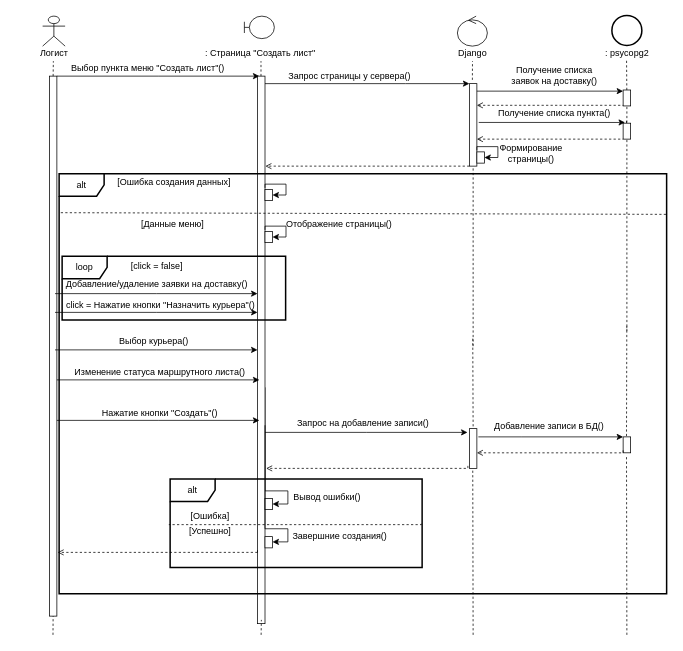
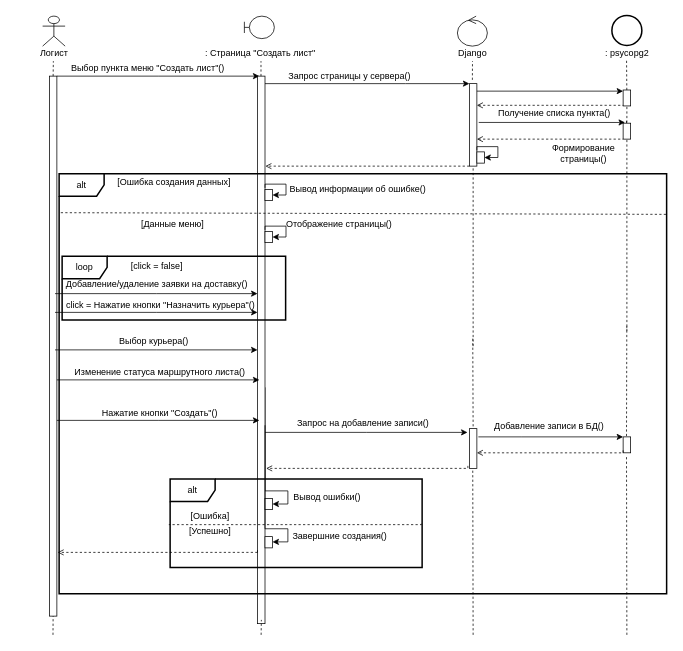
node "Получение списка заявок на доставку()": removed
node "Формирование страницы()": moved (531, 153) -> (583, 153)
node "Вывод информации об ошибке()": added
